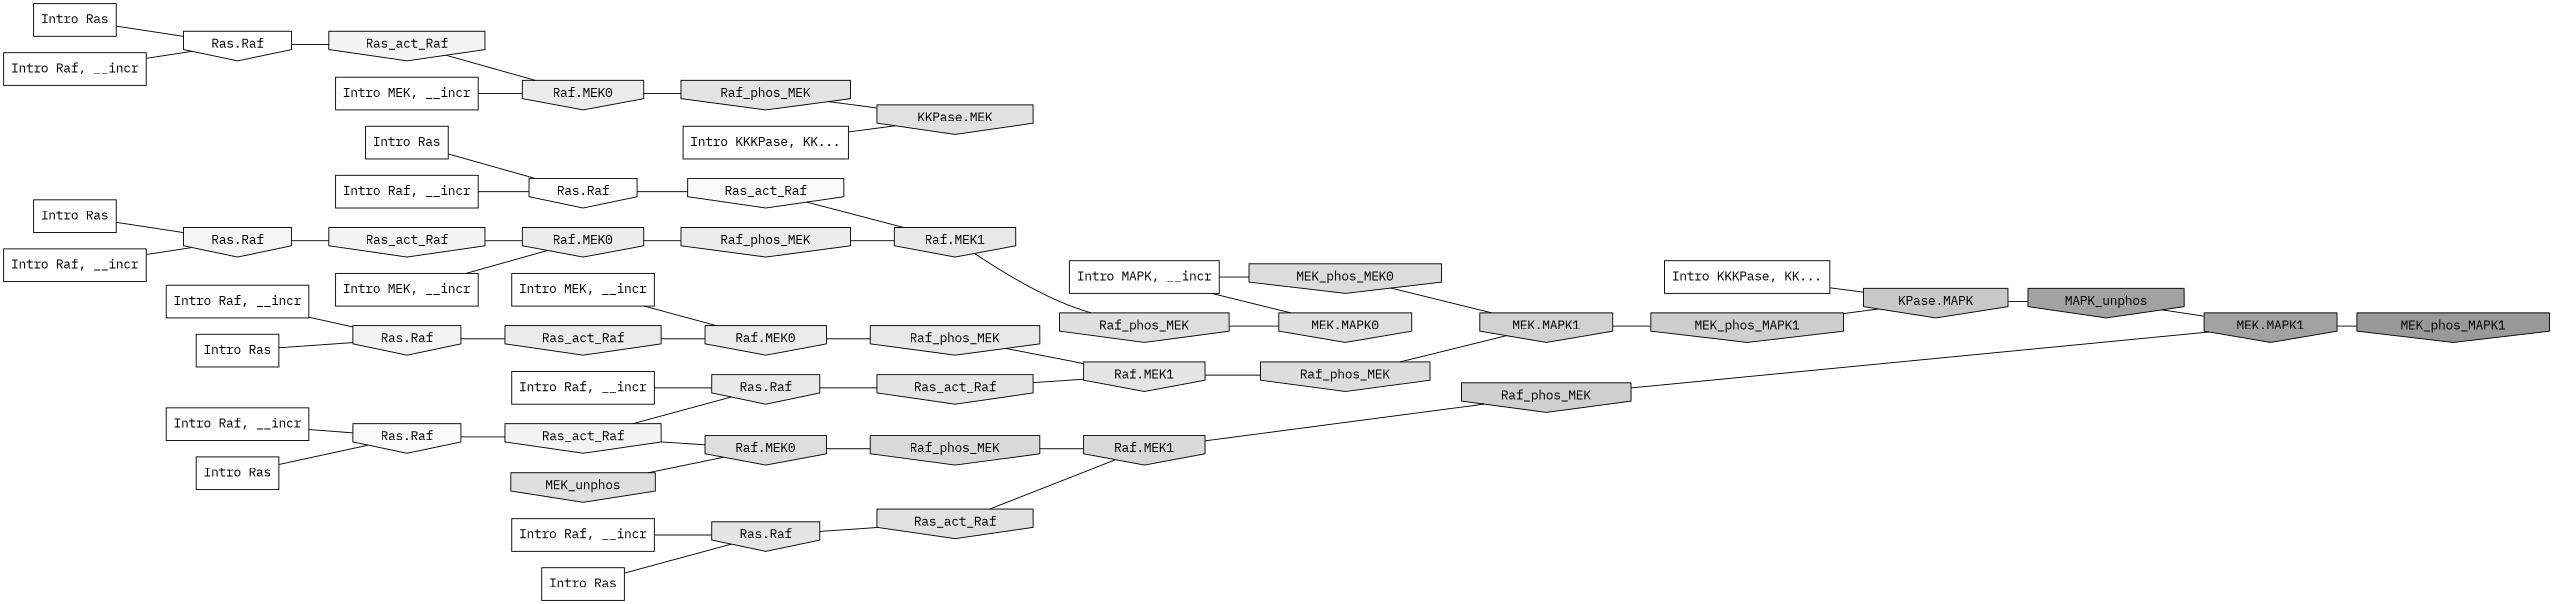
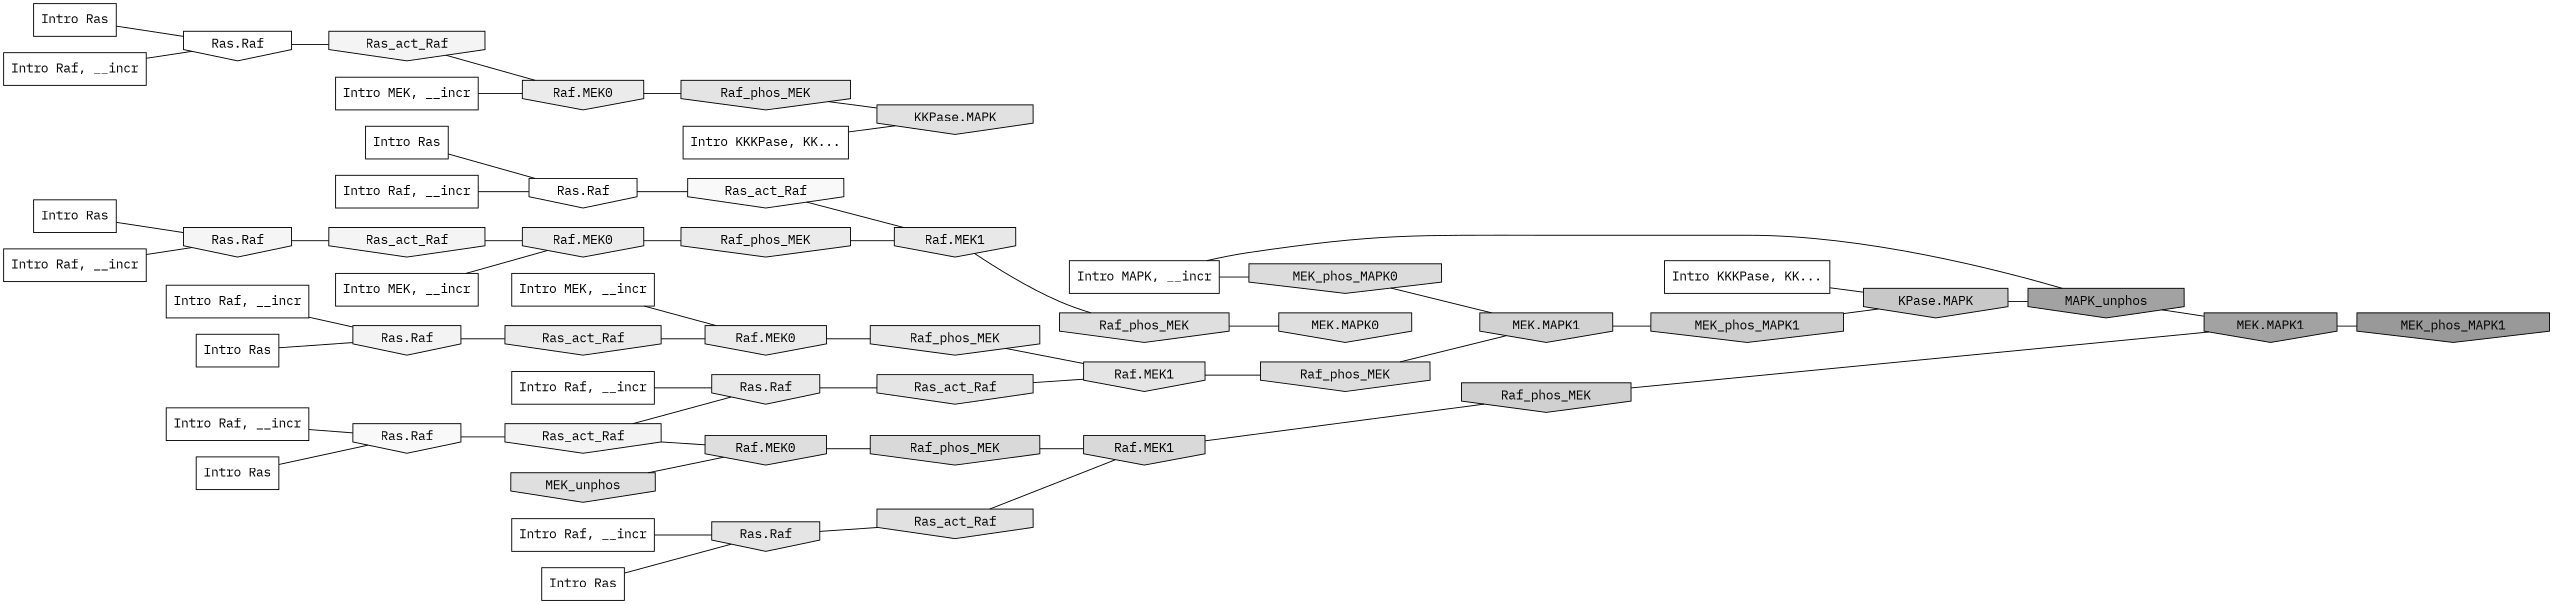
node "KKPase.MEK": label "KKPase.MEK" -> "KKPase.MAPK"
node "MEK_phos_MEK0": label "MEK_phos_MEK0" -> "MEK_phos_MAPK0"
edge "Intro MAPK, __incr" -- "MEK.MAPK0": now "Intro MAPK, __incr" -- "MAPK_unphos"
